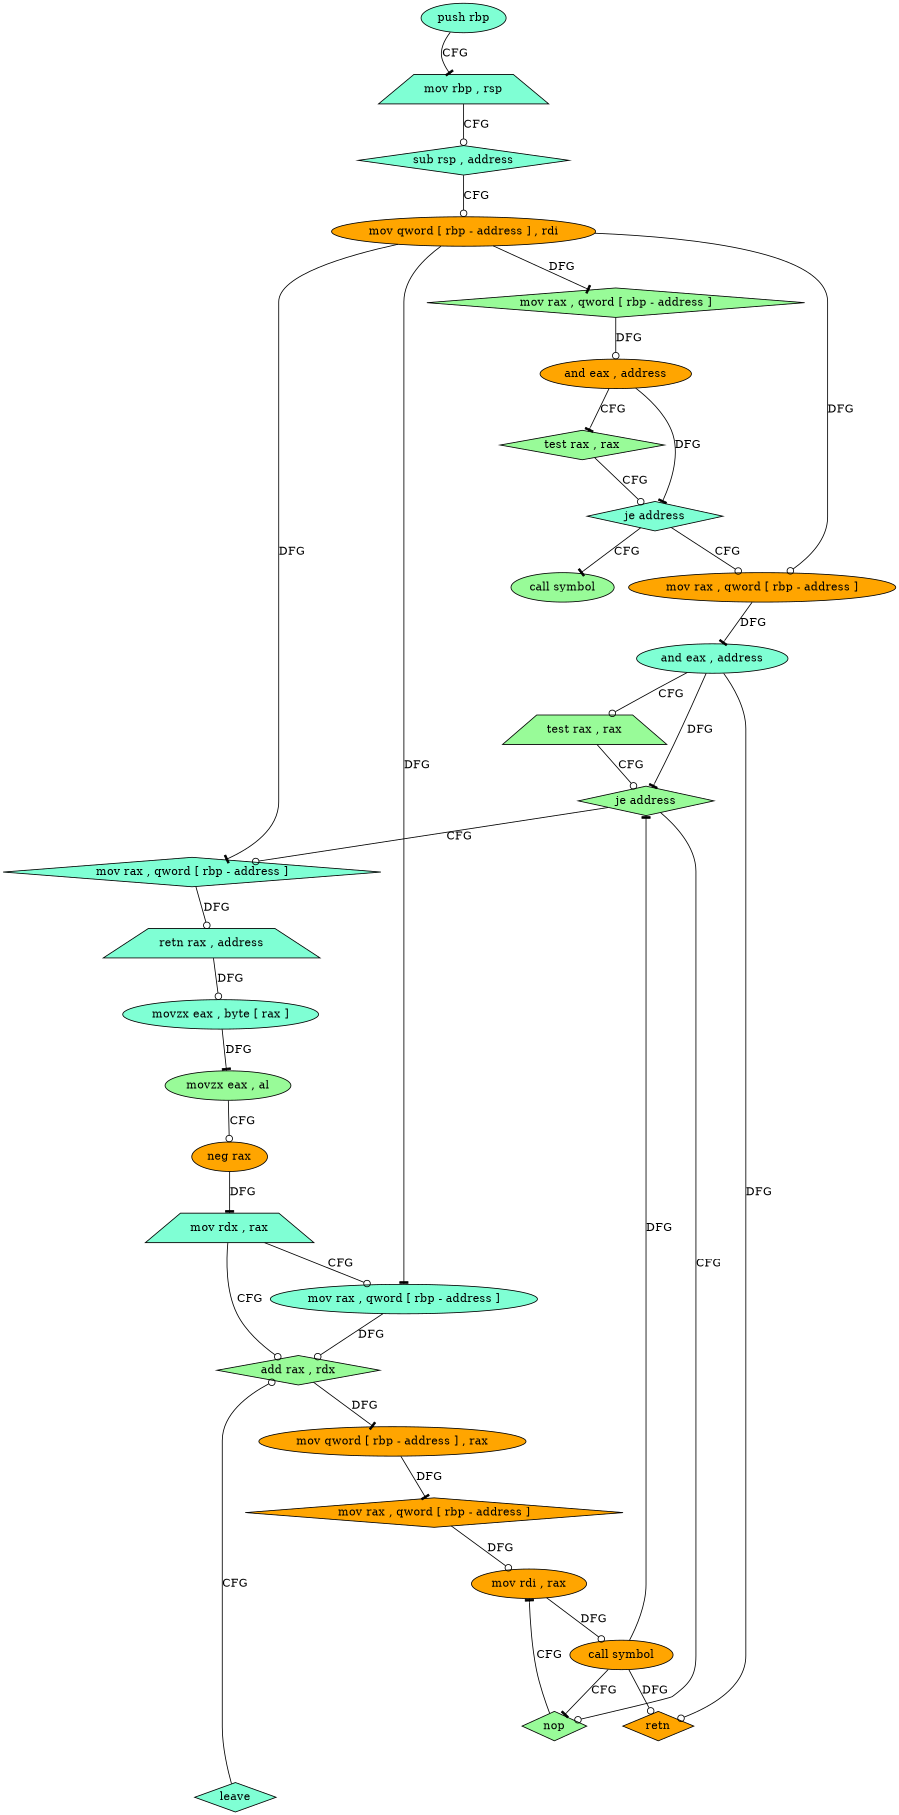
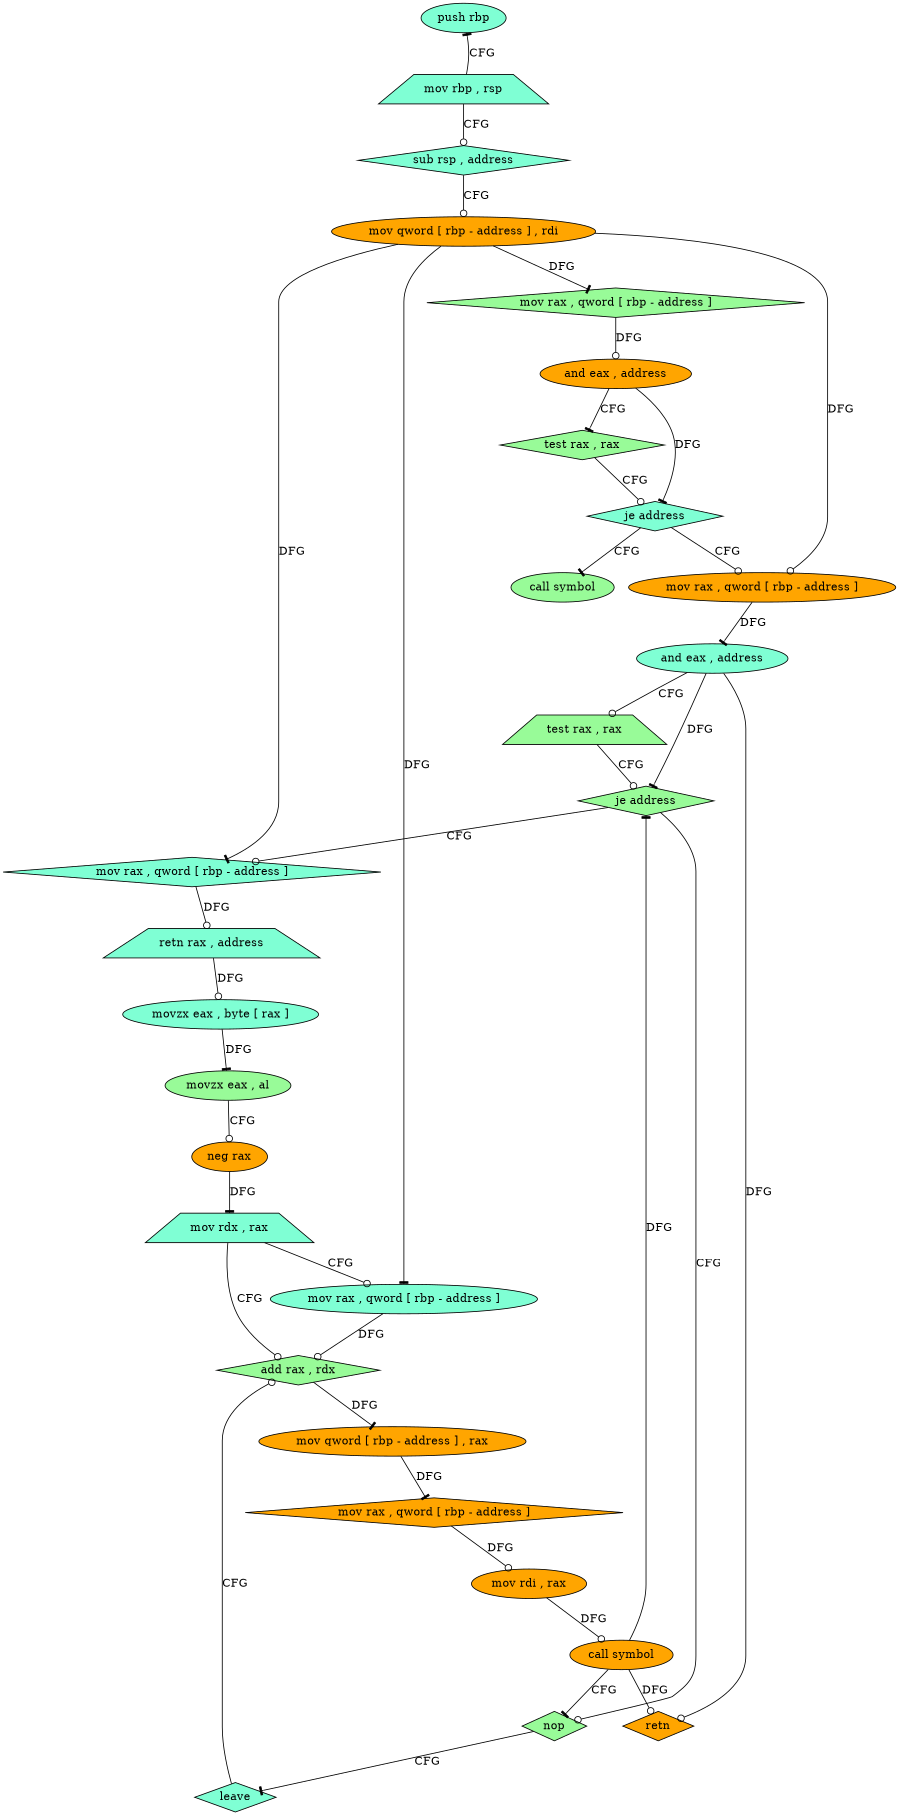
edge "push rbp" -> "mov rbp , rsp": reversed
edge "nop" -> "mov rdi , rax": now "nop" -> "leave"
